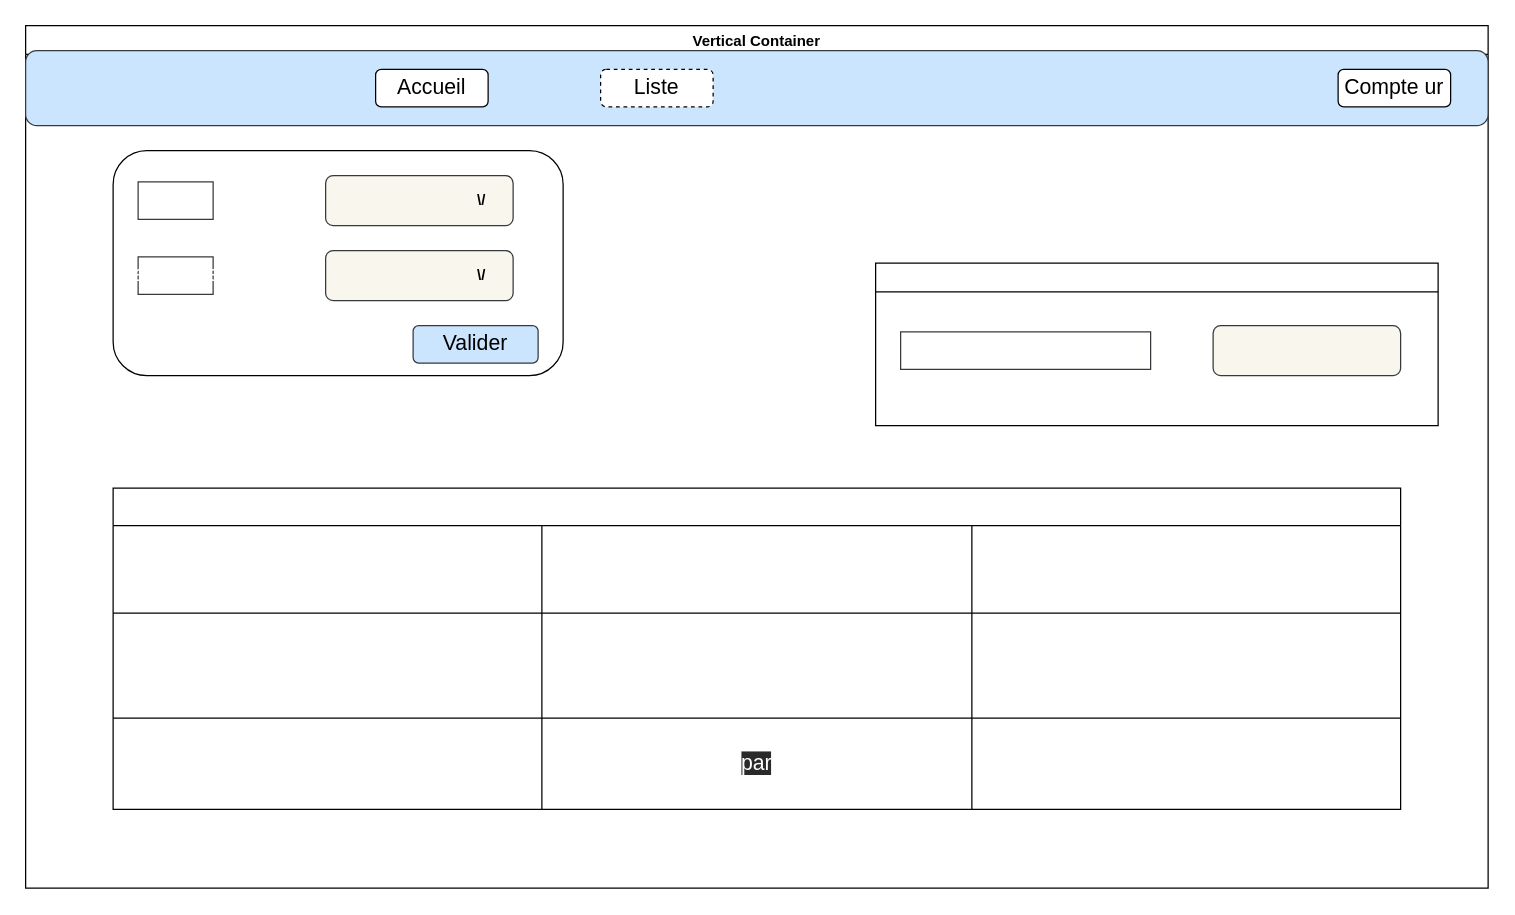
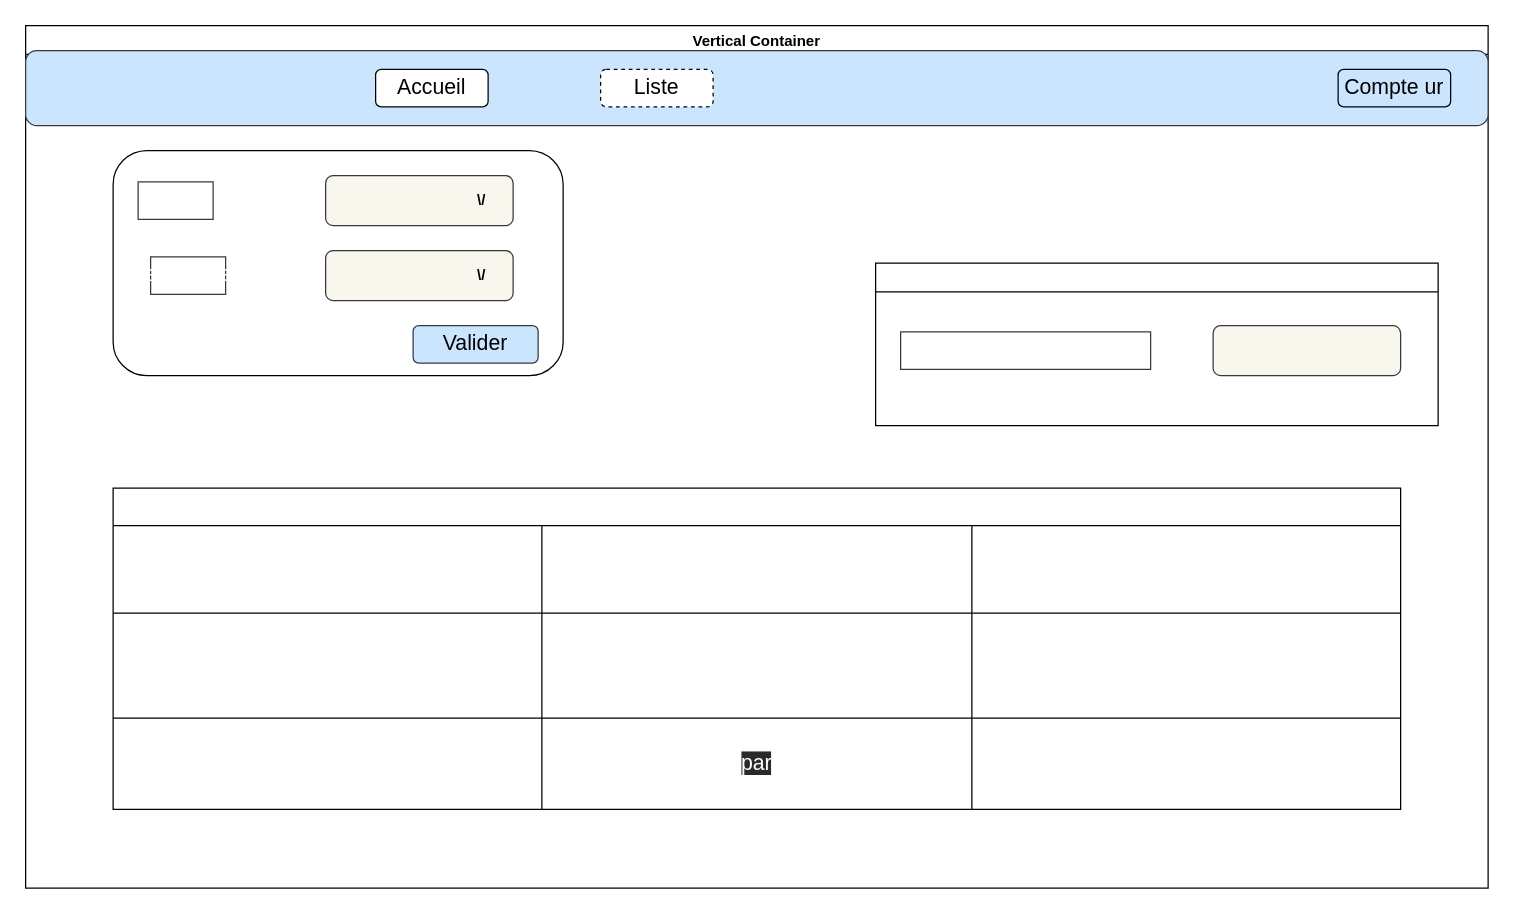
node "Compte ur": fillcolor #ffffff -> #cce5ff
node "Pathologies": moved (176, 276) -> (188, 276)
